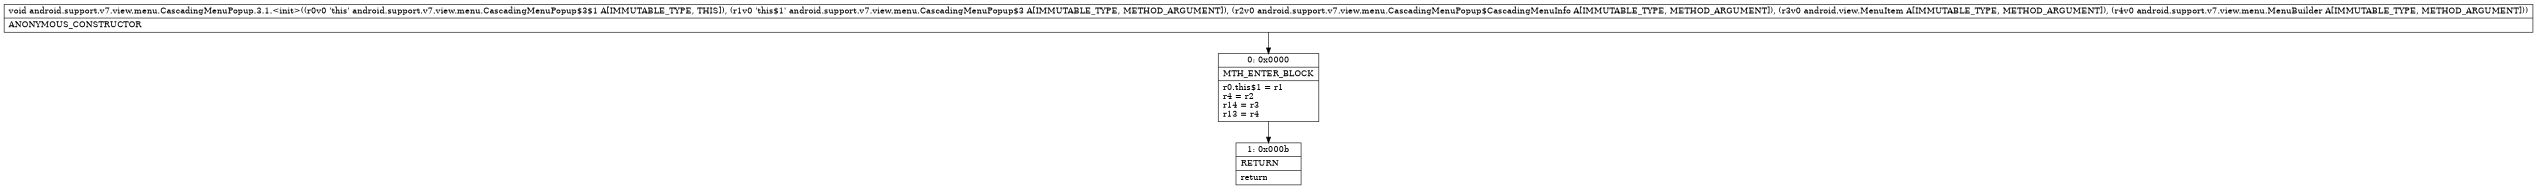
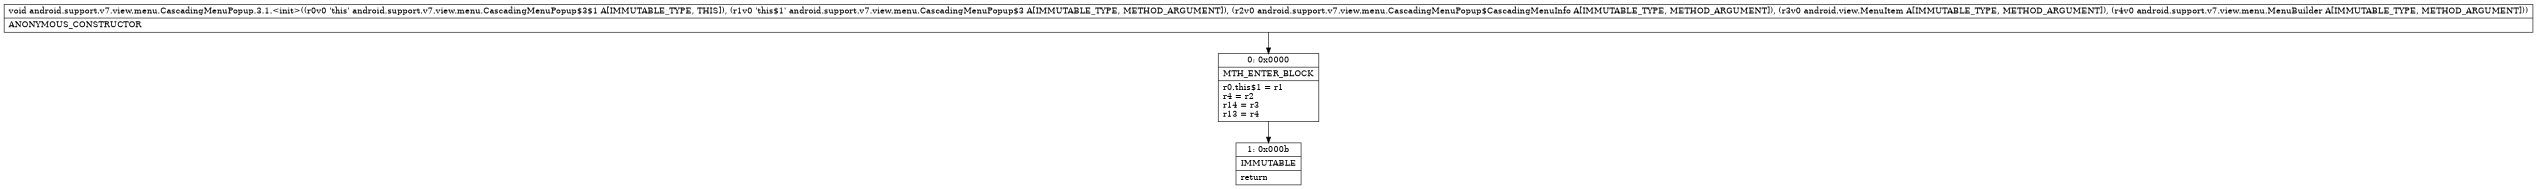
node "1: 0x000b": text "RETURN" -> "IMMUTABLE"
